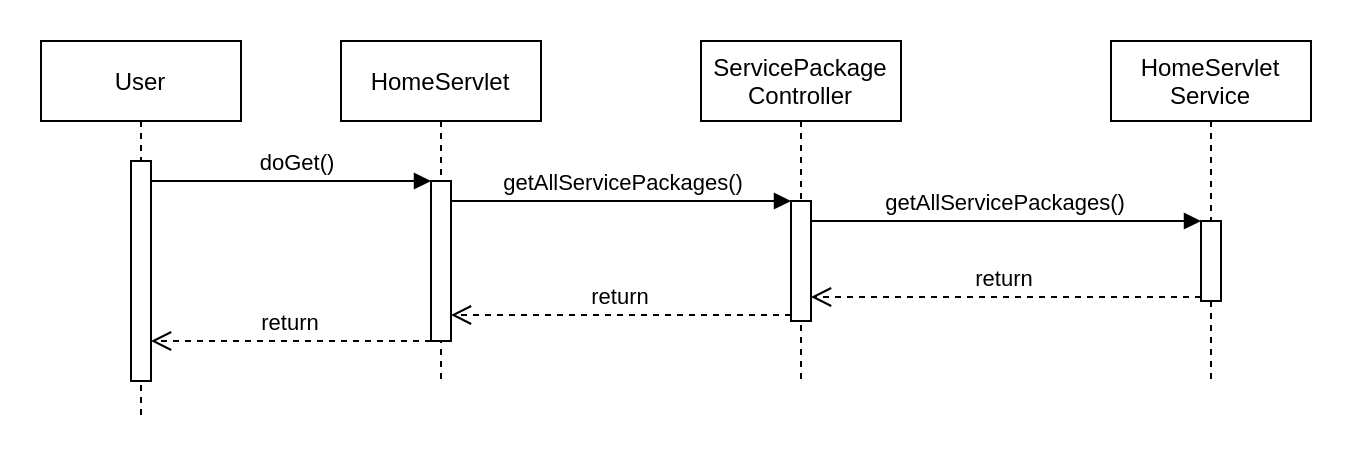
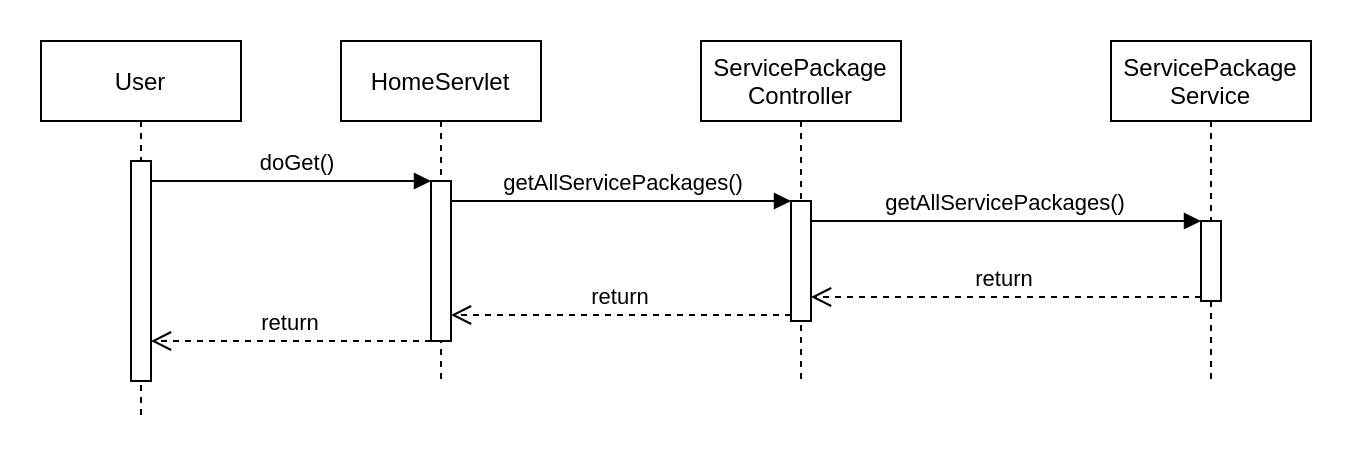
node "HomeServlet Service": label "HomeServlet Service" -> "ServicePackage Service"
